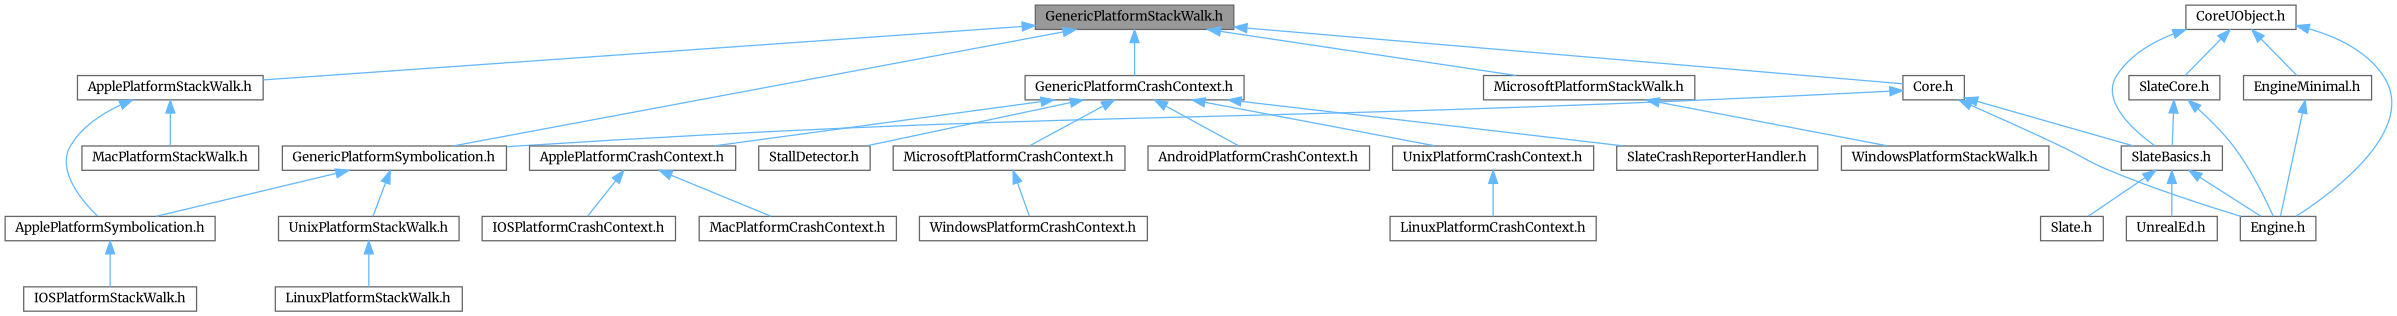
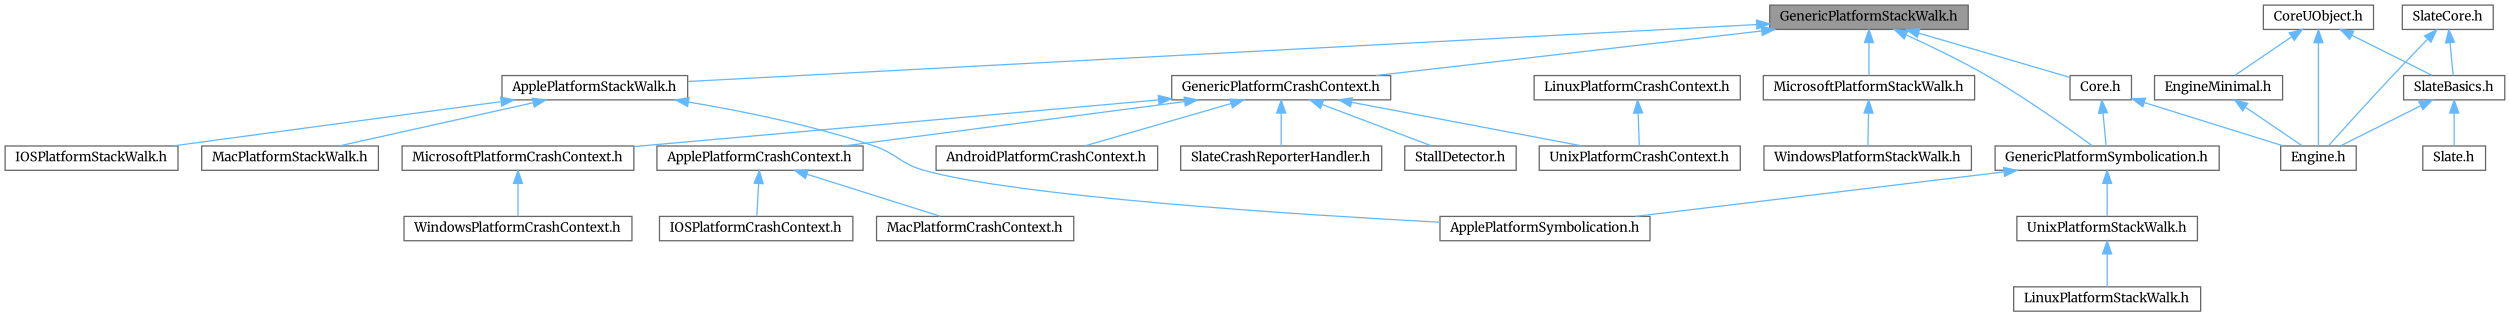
edge "SlateCore.h" -> "CoreUObject.h": removed
edge "SlateBasics.h" -> "Core.h": removed
edge "LinuxPlatformCrashContext.h" -> "UnixPlatformCrashContext.h": reversed
node "UnrealEd.h": removed
edge "IOSPlatformStackWalk.h" -> "ApplePlatformSymbolication.h": now "IOSPlatformStackWalk.h" -> "ApplePlatformStackWalk.h"
